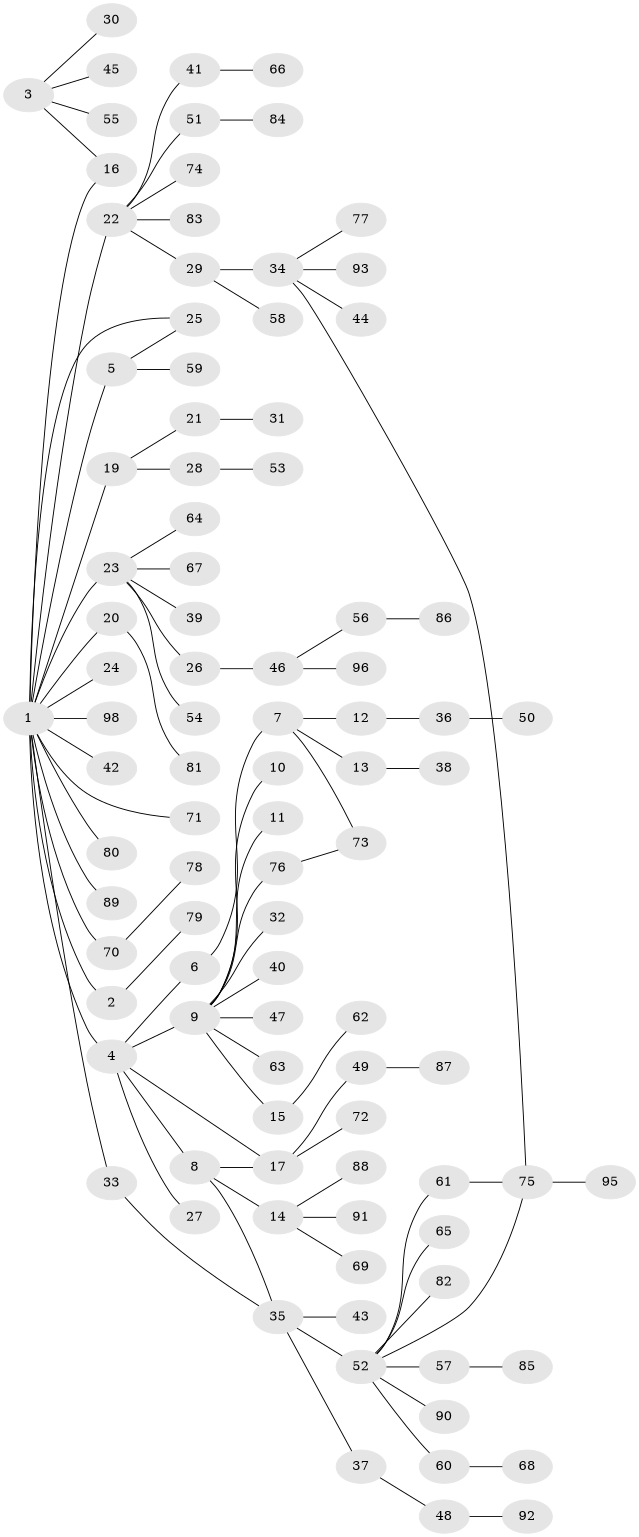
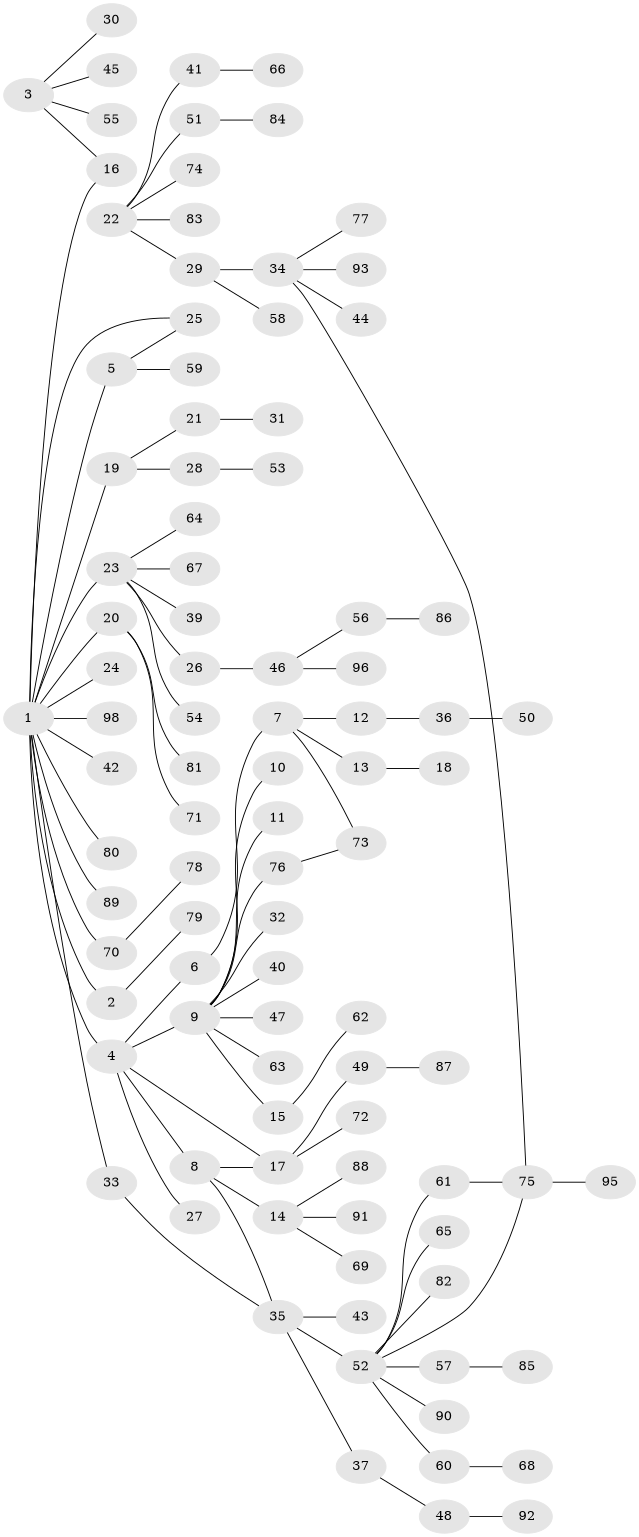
edge "22" -- "1": removed
node "38": label "38" -> "18"
edge "1" -- "71": now "20" -- "71"
